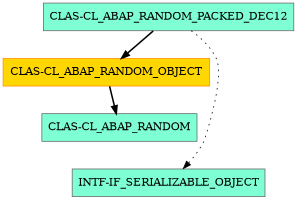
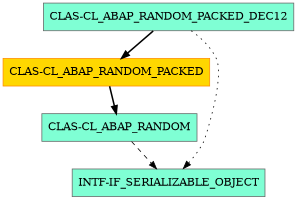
node "CLAS-CL_ABAP_RANDOM_OBJECT": label "CLAS-CL_ABAP_RANDOM_OBJECT" -> "CLAS-CL_ABAP_RANDOM_PACKED"
edge "CLAS-CL_ABAP_RANDOM" -> "INTF-IF_SERIALIZABLE_OBJECT": added
